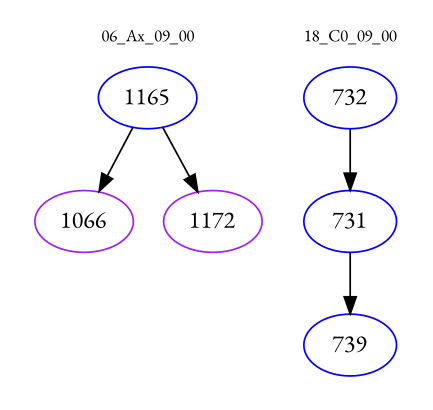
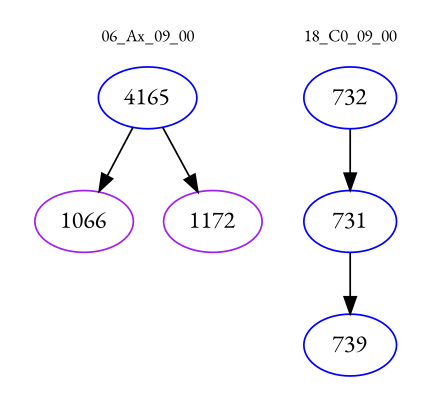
node "1165": label "1165" -> "4165"
